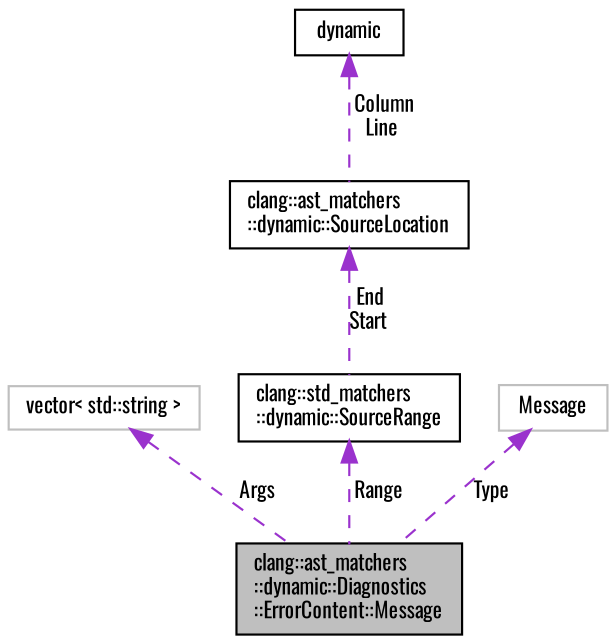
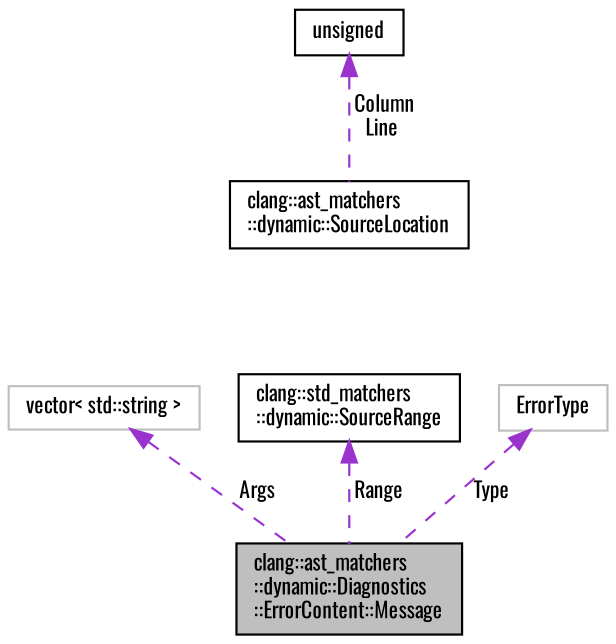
node "dynamic": label "dynamic" -> "unsigned"
edge "clang::std_matchers ::dynamic::SourceRange" -> "clang::ast_matchers ::dynamic::SourceLocation": removed, label "End Start"
node "Message": label "Message" -> "ErrorType"
